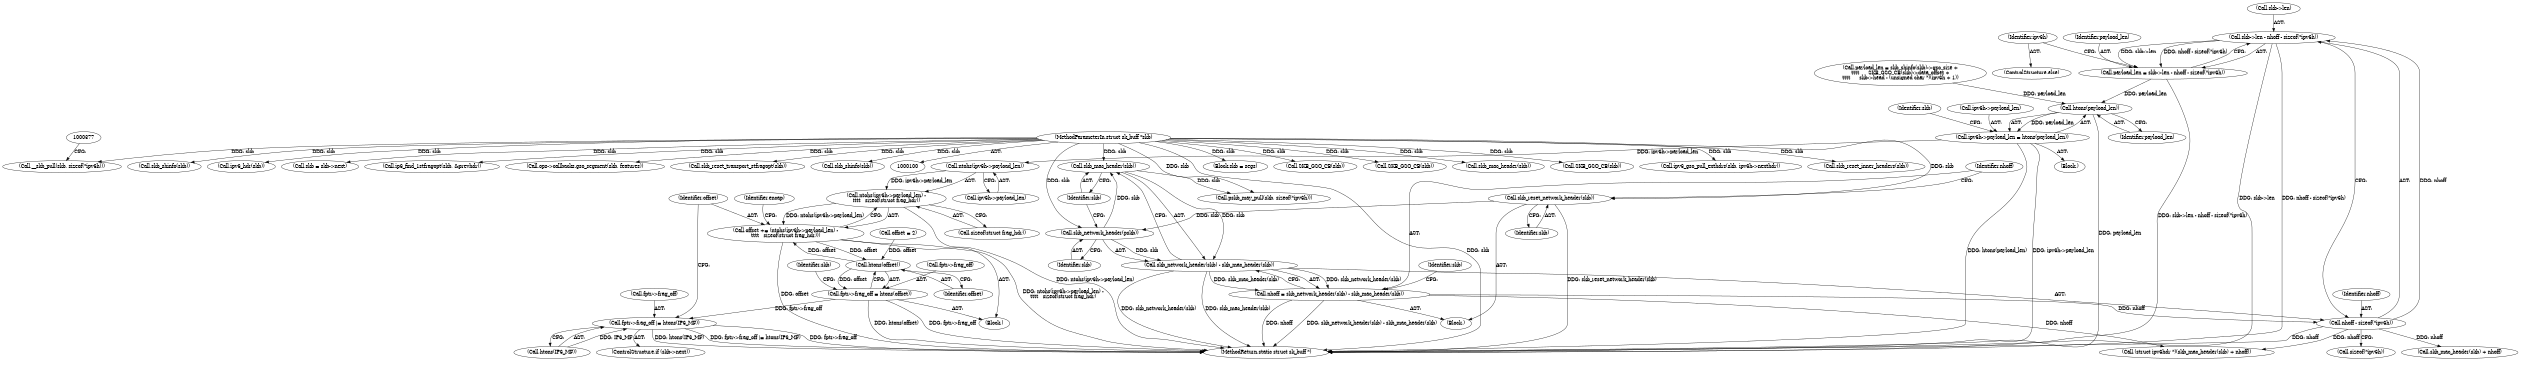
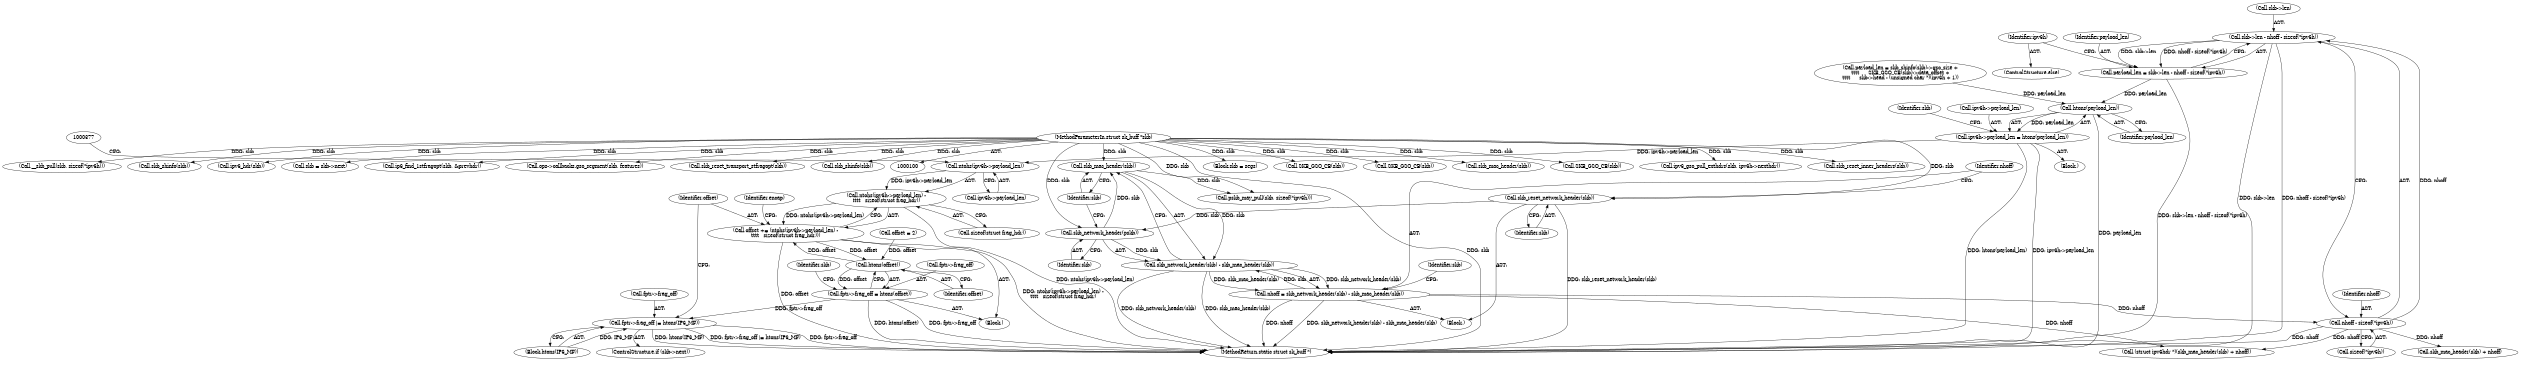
edge "1000377" -> "(Call,__skb_pull(skb, sizeof(*ipv6h)))": now "1000377" -> "(Call,ntohs(ipv6h->payload_len))"
edge "(Call,nhoff = skb_network_header(skb) - skb_mac_header(skb))" -> "(Call,skb_network_header(skb) - skb_mac_header(skb))": label "CFG: " -> "DDG: skb"
edge "(Call,skb_network_header(skb) - skb_mac_header(skb))" -> "(Call,nhoff - sizeof(*ipv6h))": now "(Call,sizeof(*ipv6h))" -> "(Call,nhoff - sizeof(*ipv6h))"
node "(Call,htons(IP6_MF))": label "(Call,htons(IP6_MF))" -> "(Block,htons(IP6_MF))"
